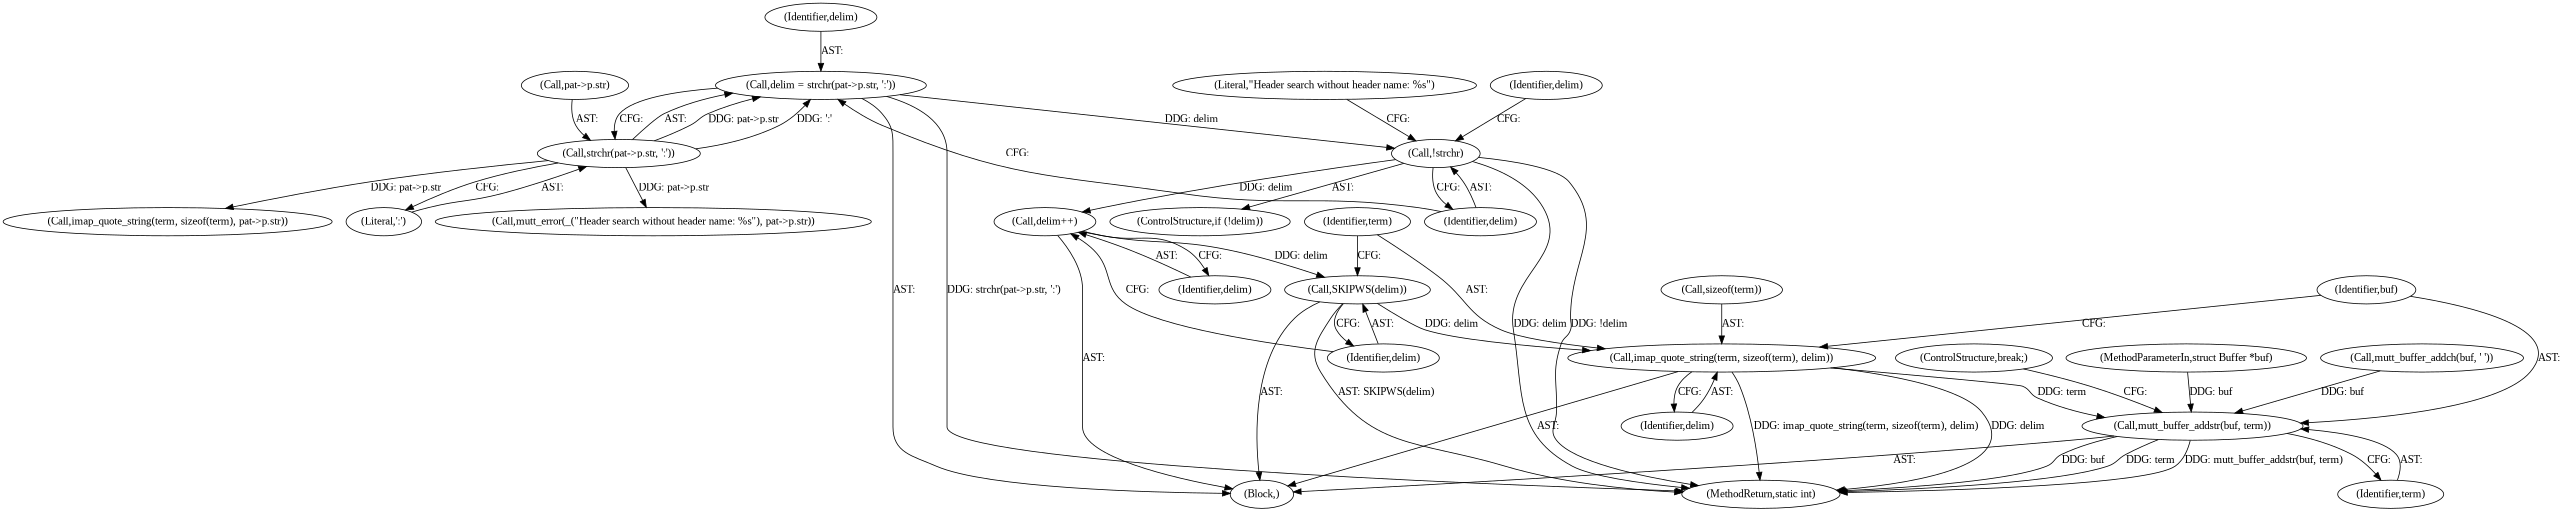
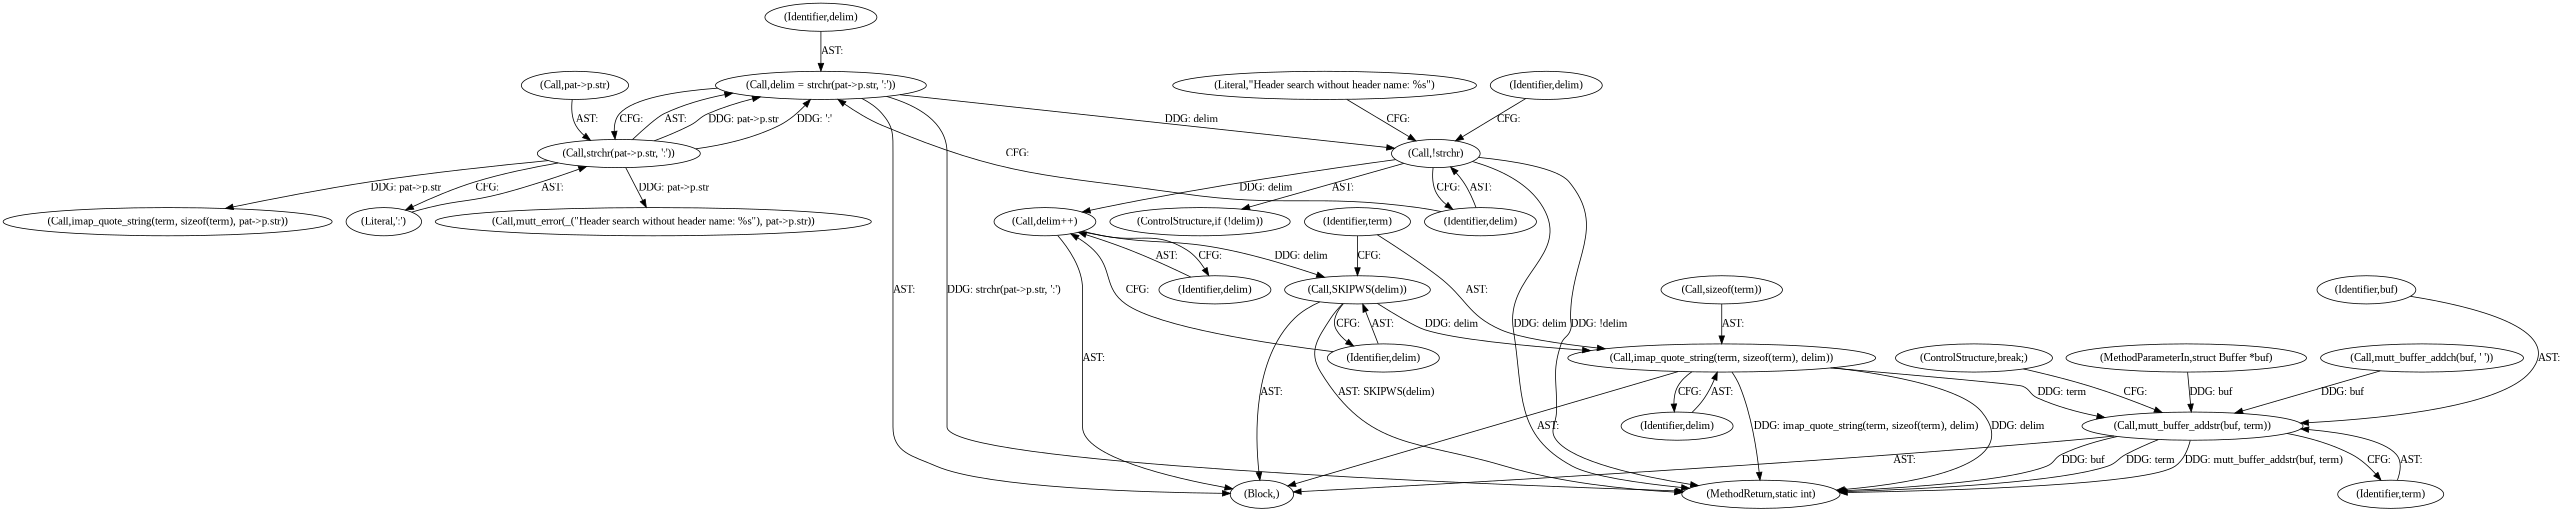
edge "(Identifier,buf)" -> "(Call,imap_quote_string(term, sizeof(term), delim))": removed, label "CFG:"
